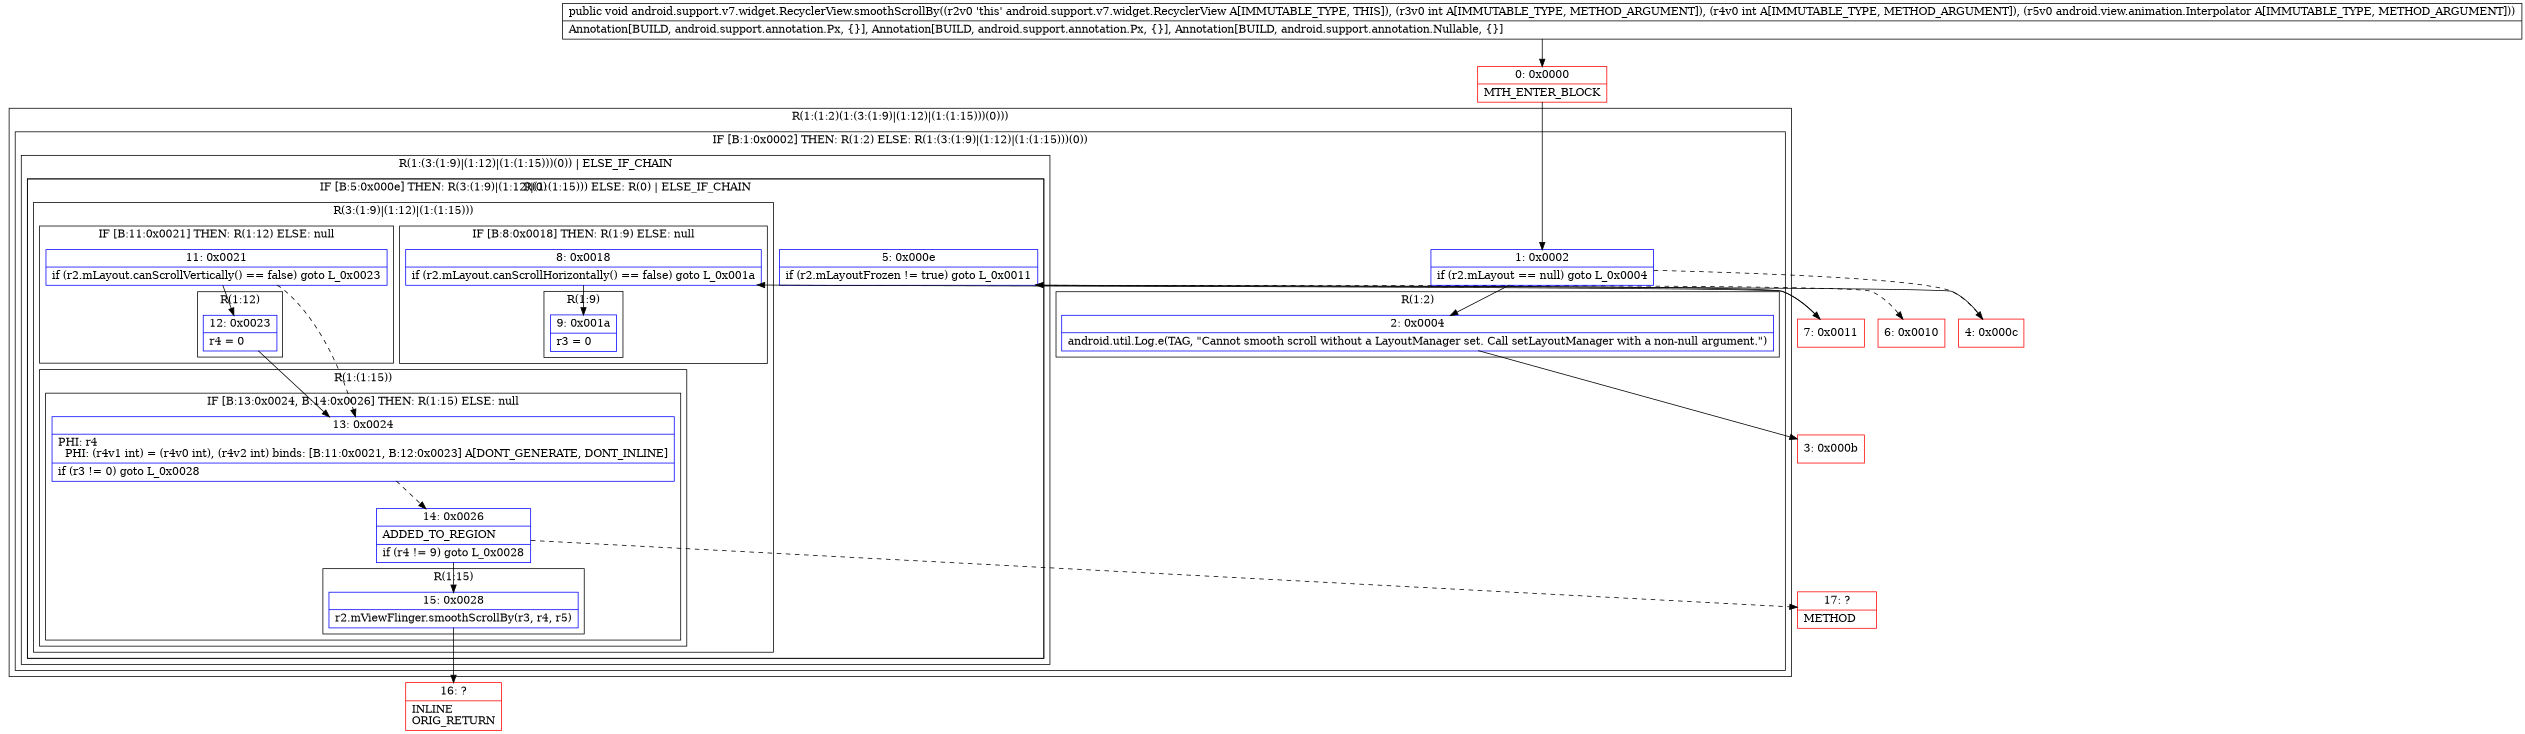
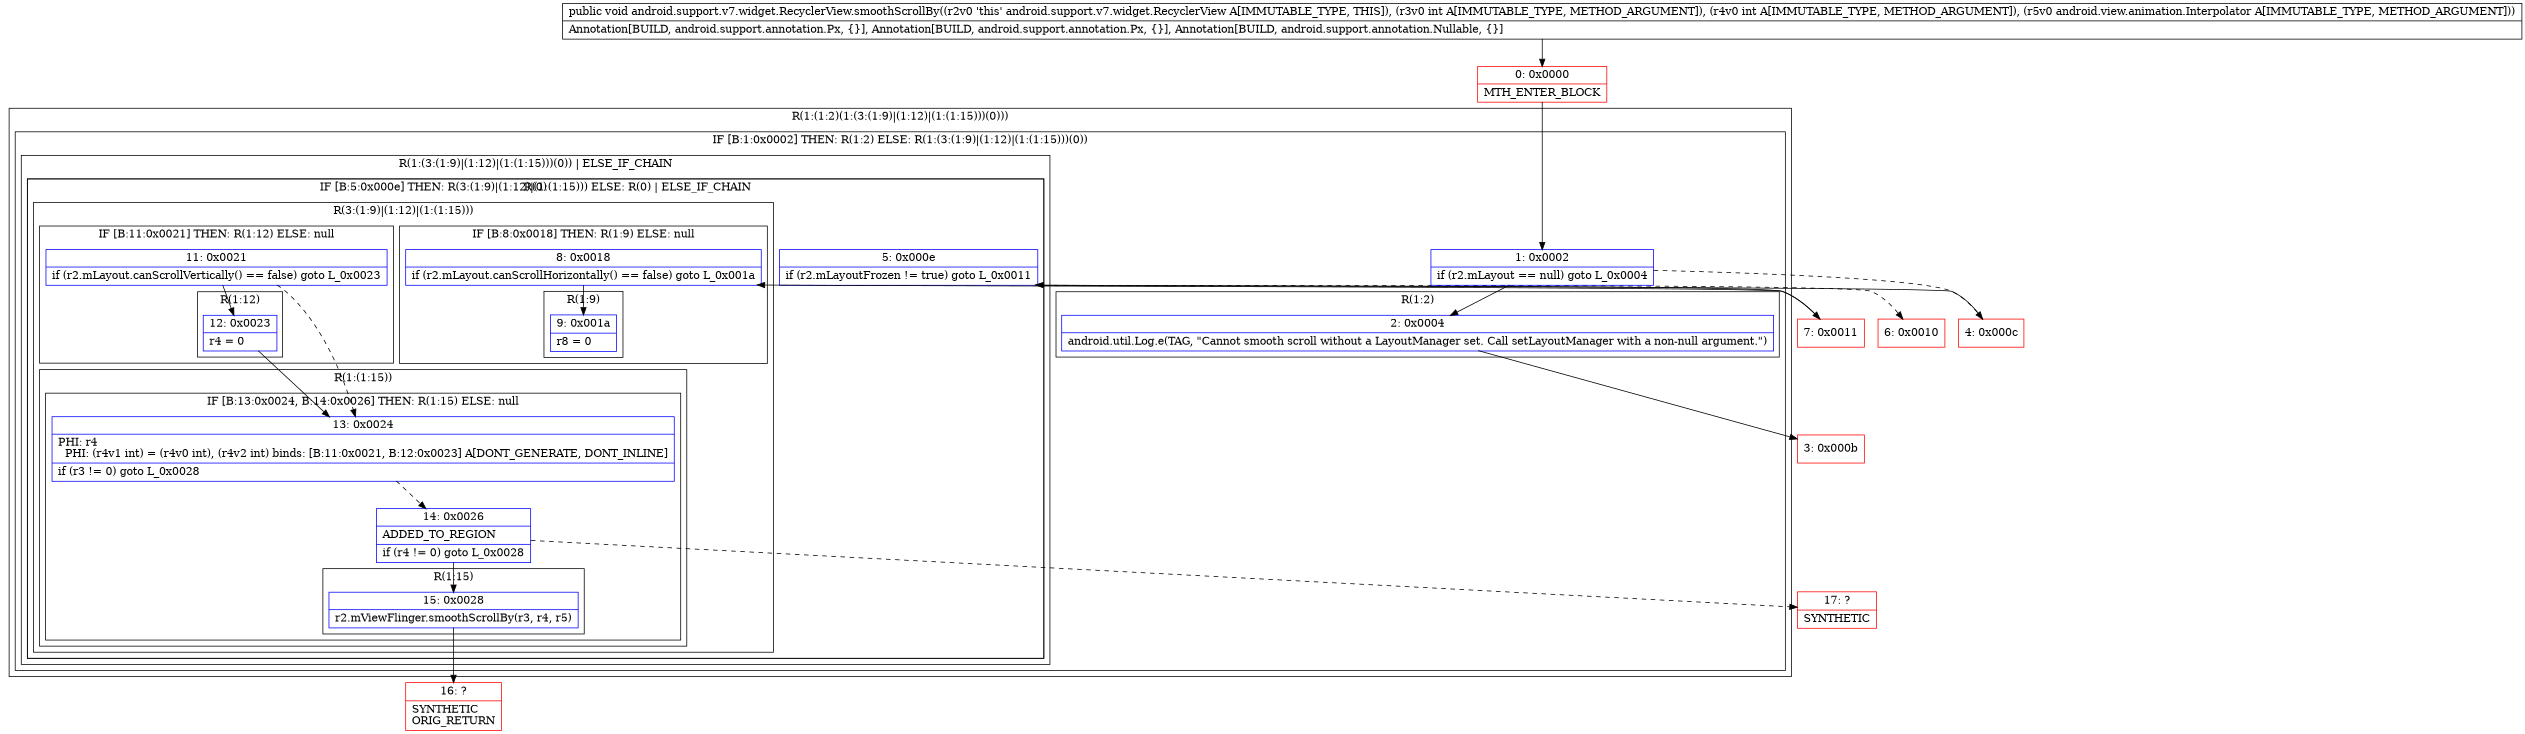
node "9: 0x001a": text "r3 = 0" -> "r8 = 0"
node "14: 0x0026": text "if (r4 != 9) goto L_0x0028" -> "if (r4 != 0) goto L_0x0028"
node "17: ?": text "METHOD" -> "SYNTHETIC"
node "16: ?": text "INLINE" -> "SYNTHETIC"
